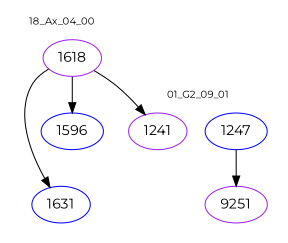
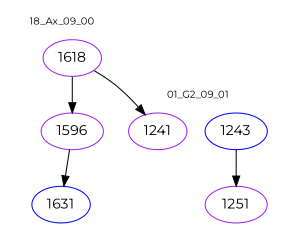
cluster "18_Ax_04_00": label "18_Ax_04_00" -> "18_Ax_09_00"
edge "1618" -> "1631": now "1596" -> "1631"
node "1596": color blue -> purple
node "1247": label "1247" -> "1243"
node "9251": label "9251" -> "1251"
